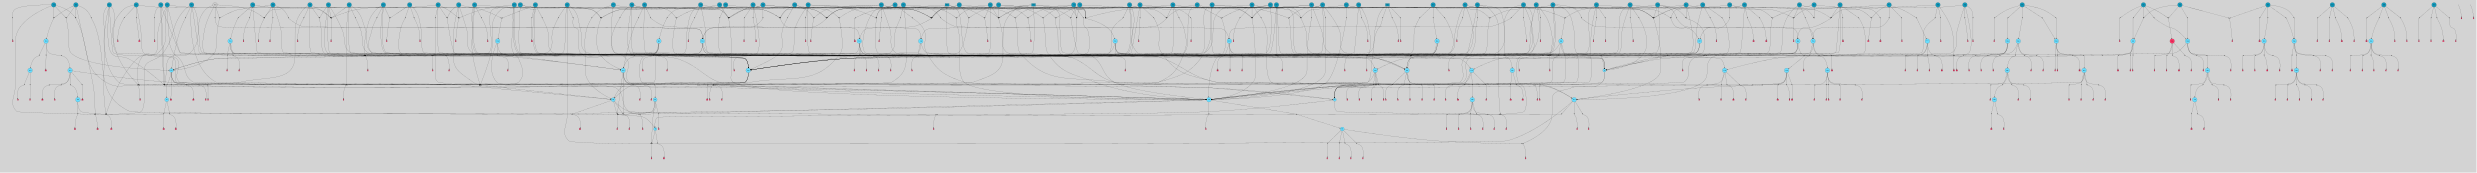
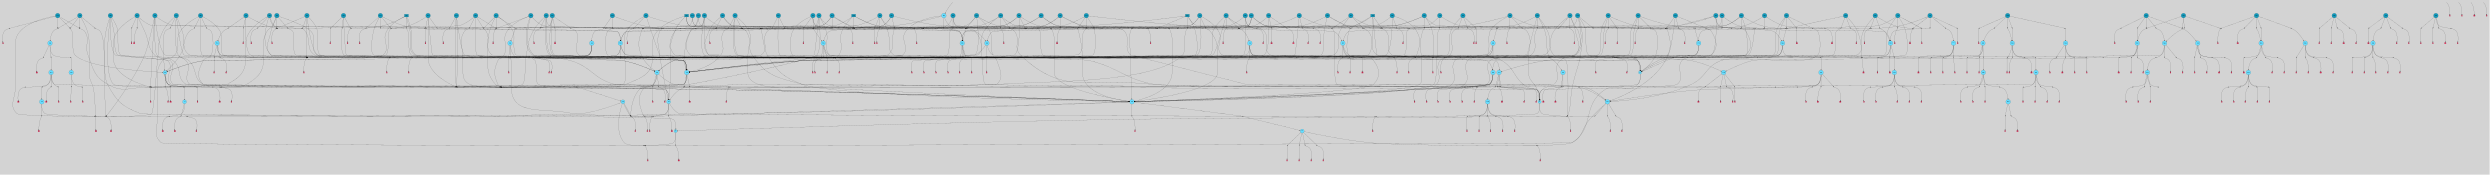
node "T904": fillcolor #cccccc -> #1199bb
node "T932": shape circle -> box
node "T740": shape box -> circle
node "T881": shape circle -> box
node "T873": shape circle -> box
node "T883": shape circle -> box
node "T833": shape box -> circle
node "T910": removed
node "T825": fillcolor #ff3366 -> #66ddff
node "T819": removed
